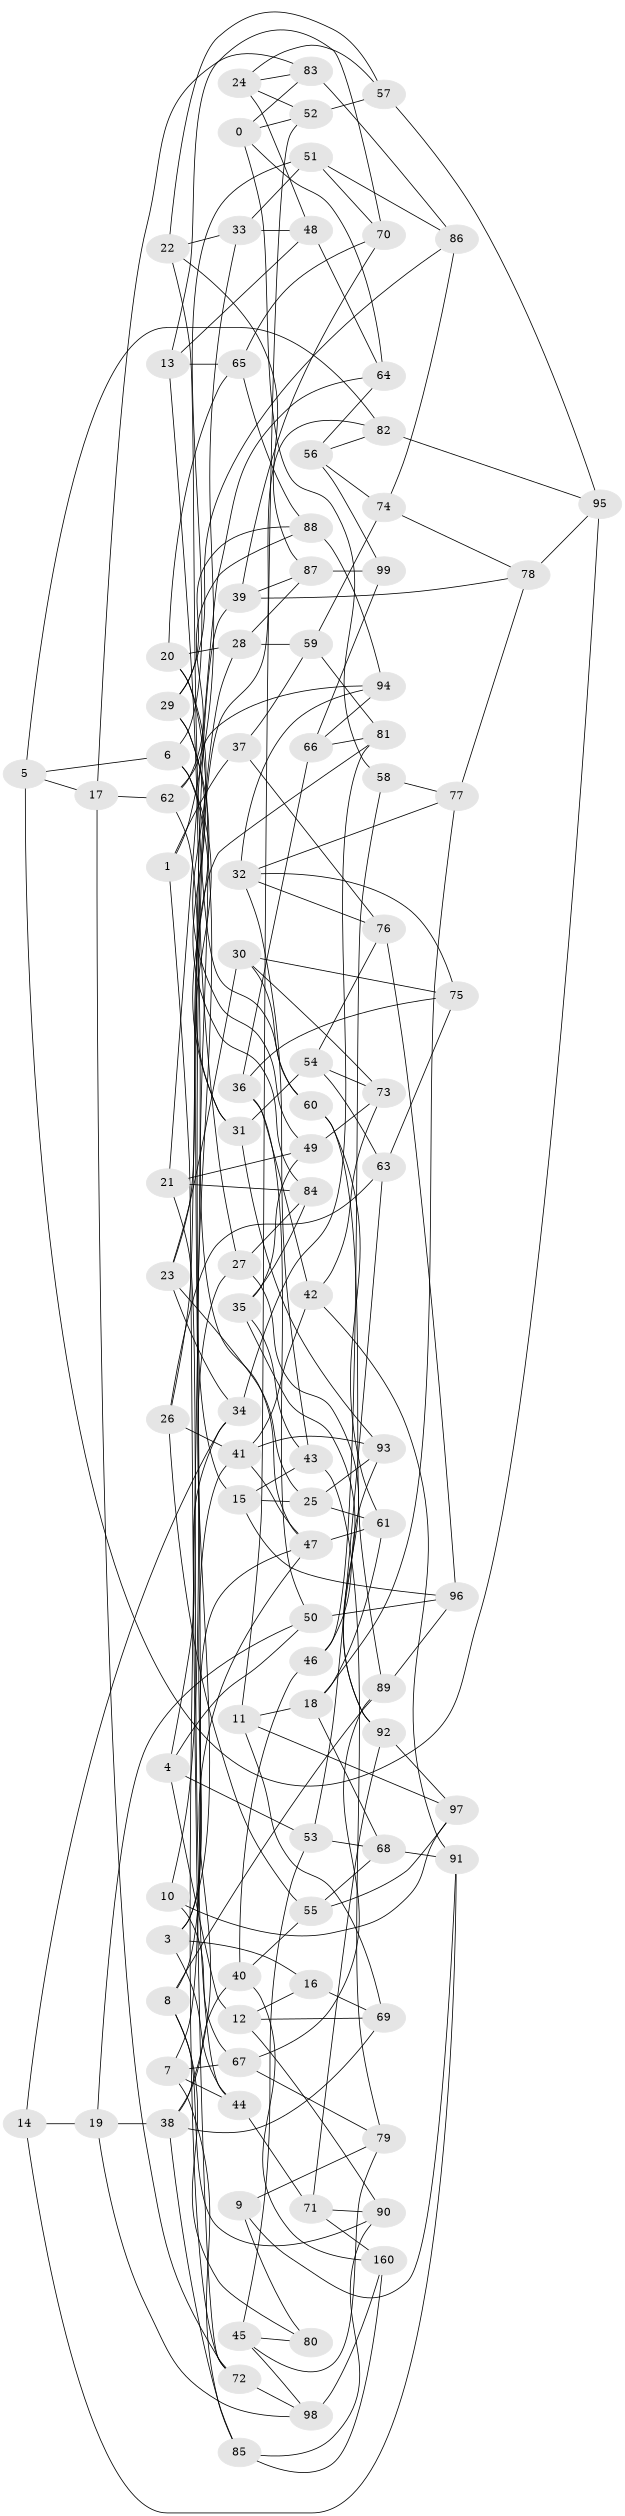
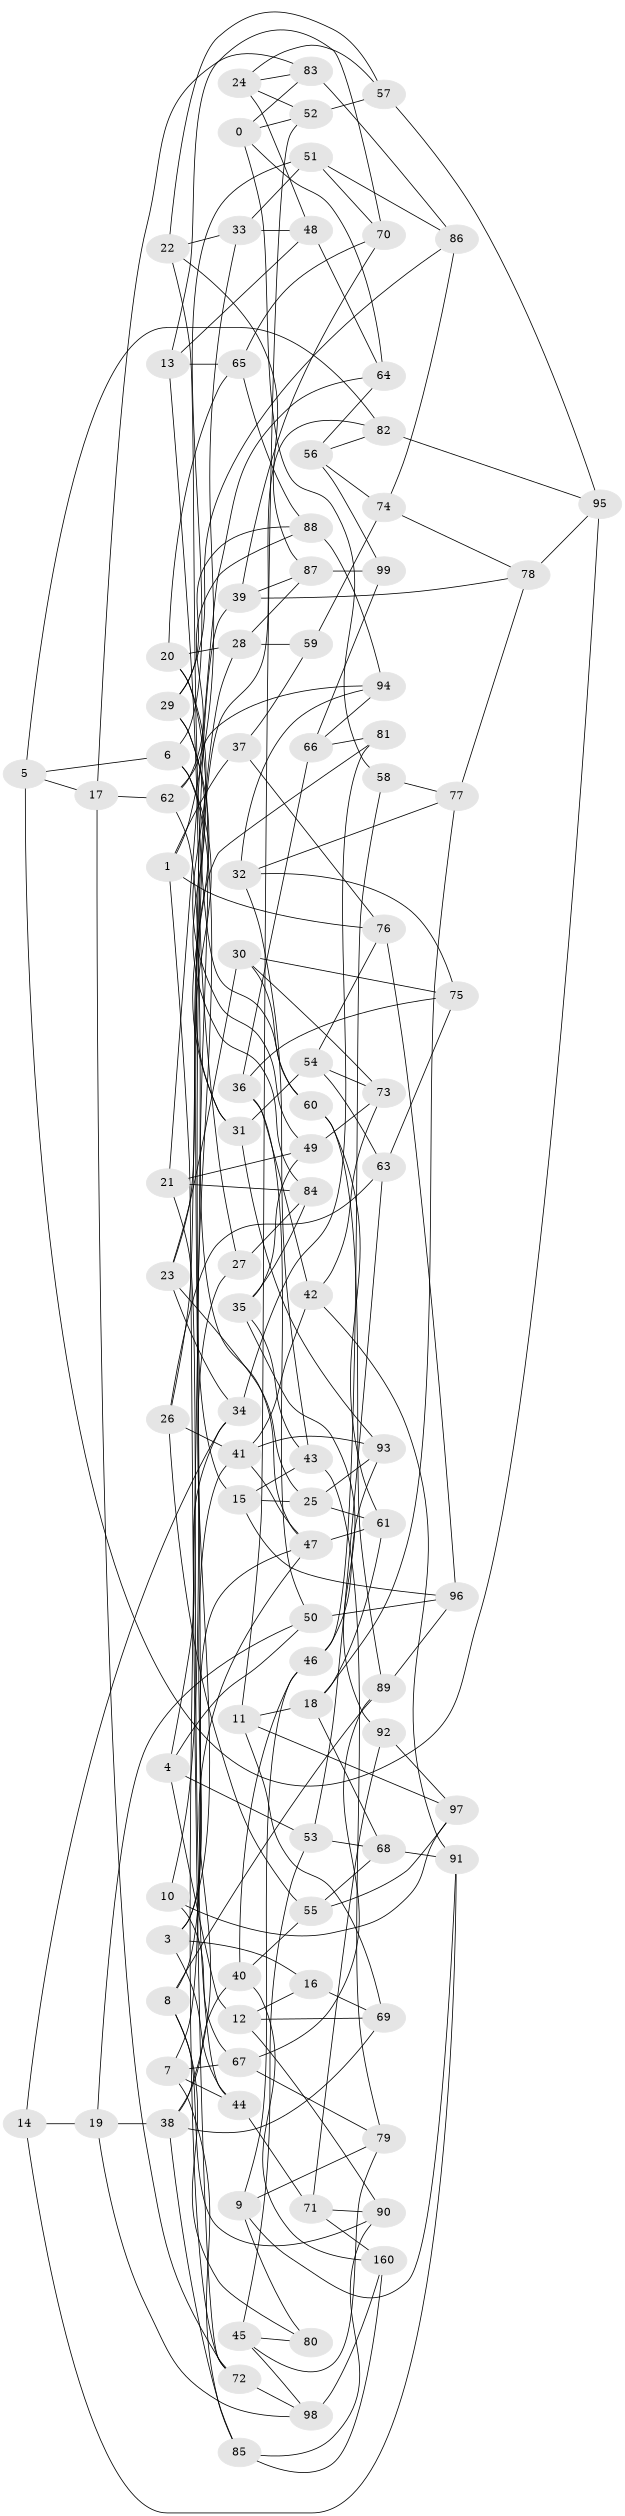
edge "59" -- "81": removed
edge "32" -- "76": now "1" -- "76"
edge "27" -- "92": removed
edge "46" -- "9": added
